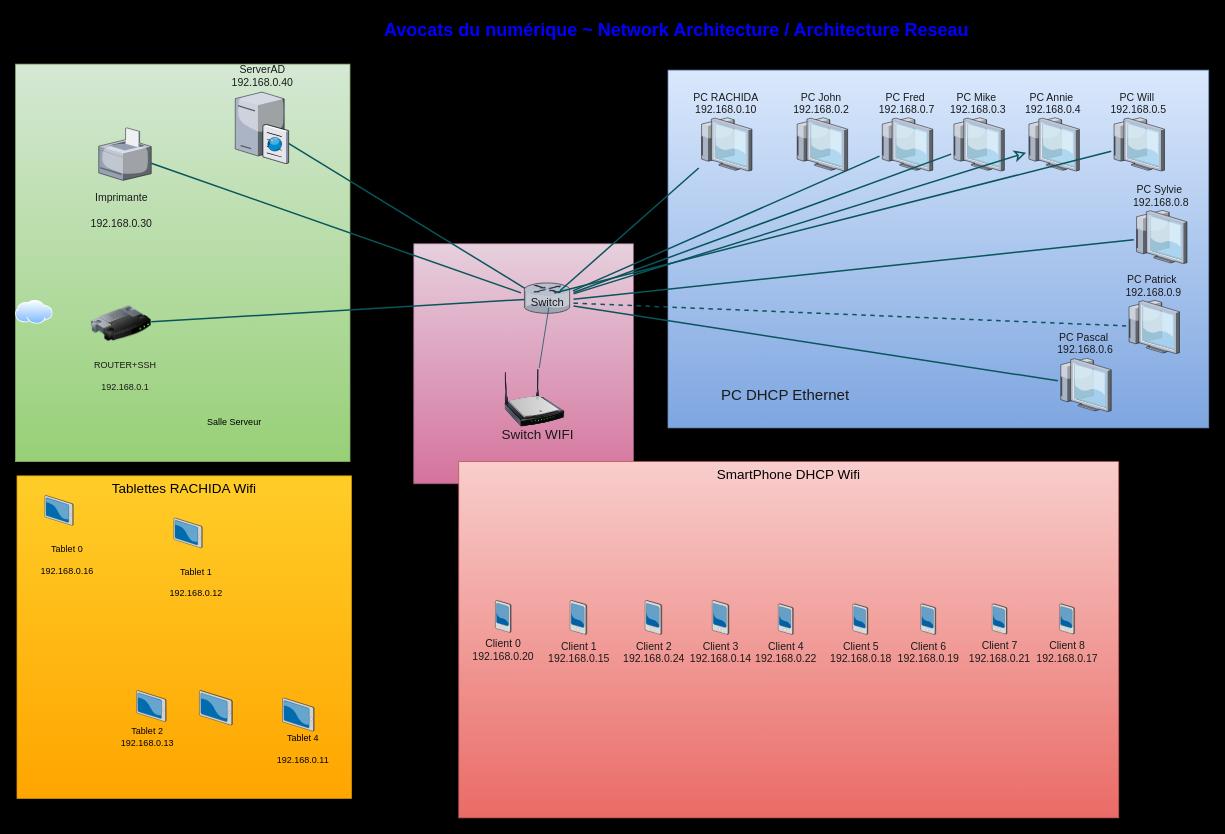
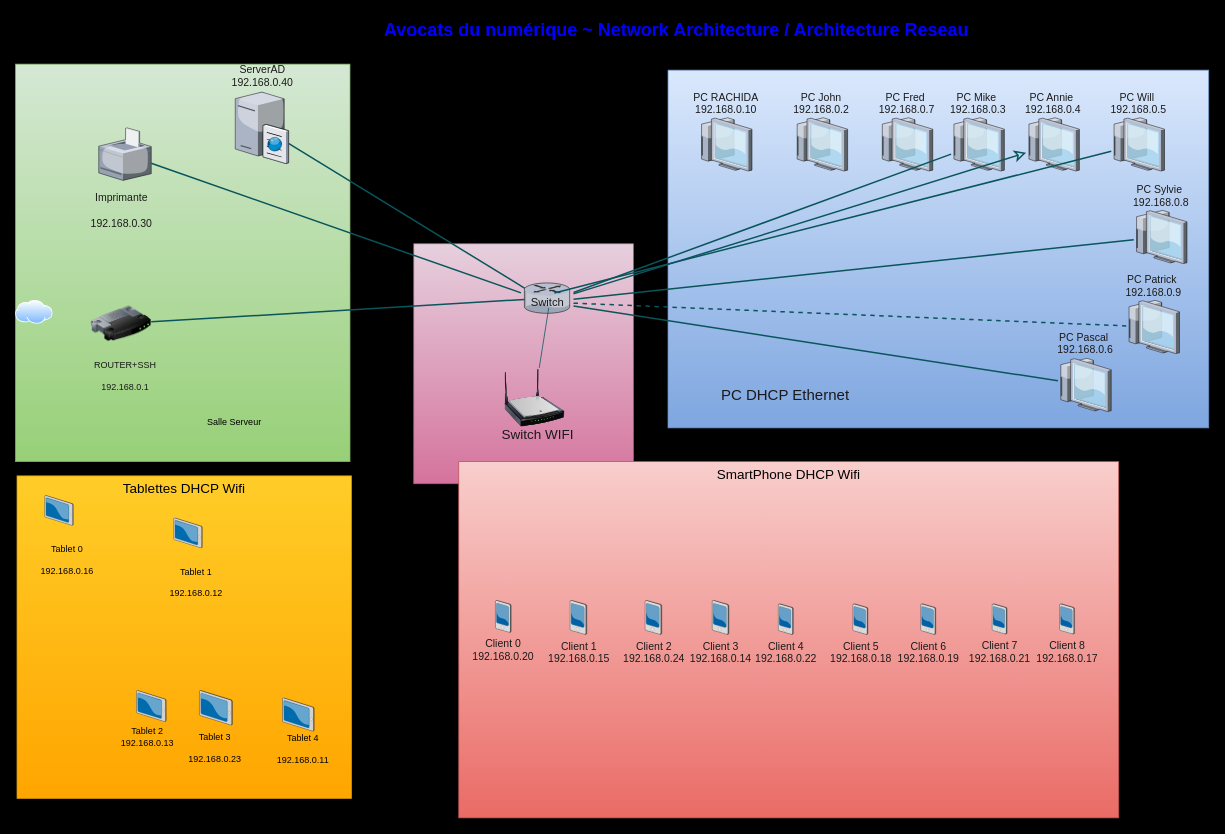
edge "PC Fred 192.168.0.7" -- "Switch": removed
edge "PC RACHIDA 192.168.0.10" -- "Switch": removed
node "Tablettes RACHIDA Wifi": label "Tablettes RACHIDA Wifi" -> "Tablettes DHCP Wifi"
node "Tablet 3 192.168.0.23": added
